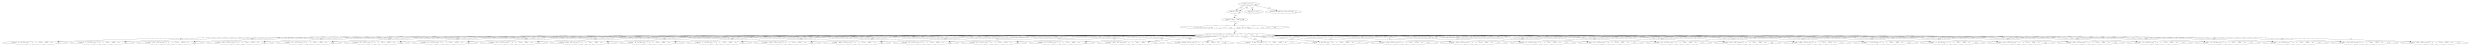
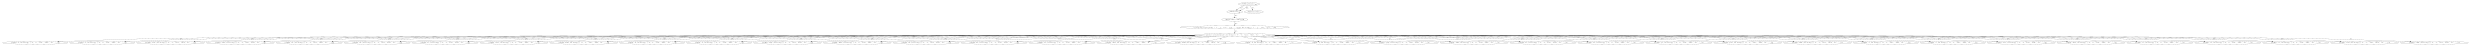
node "(METHOD_RETURN,java.lang.String[])": removed
